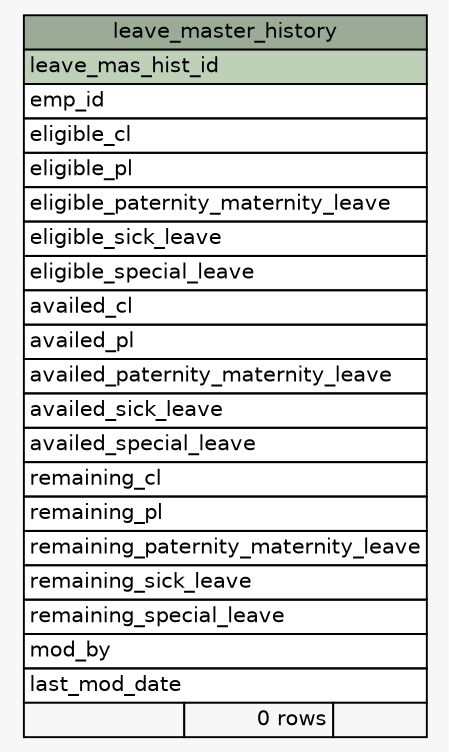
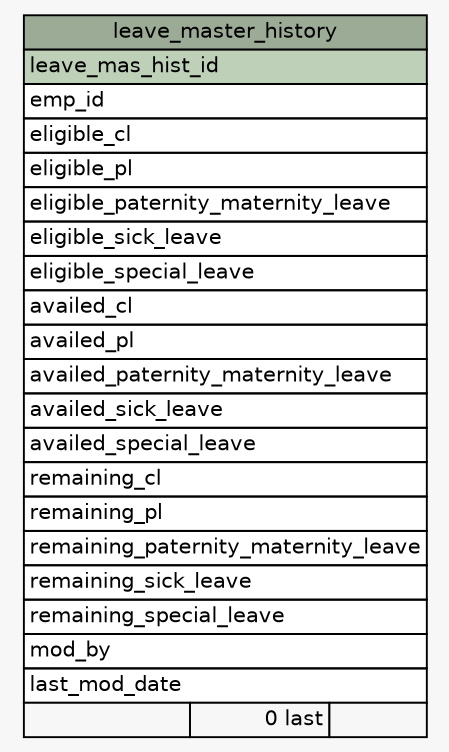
node "leave_master_history": text "0 rows" -> "0 last"
